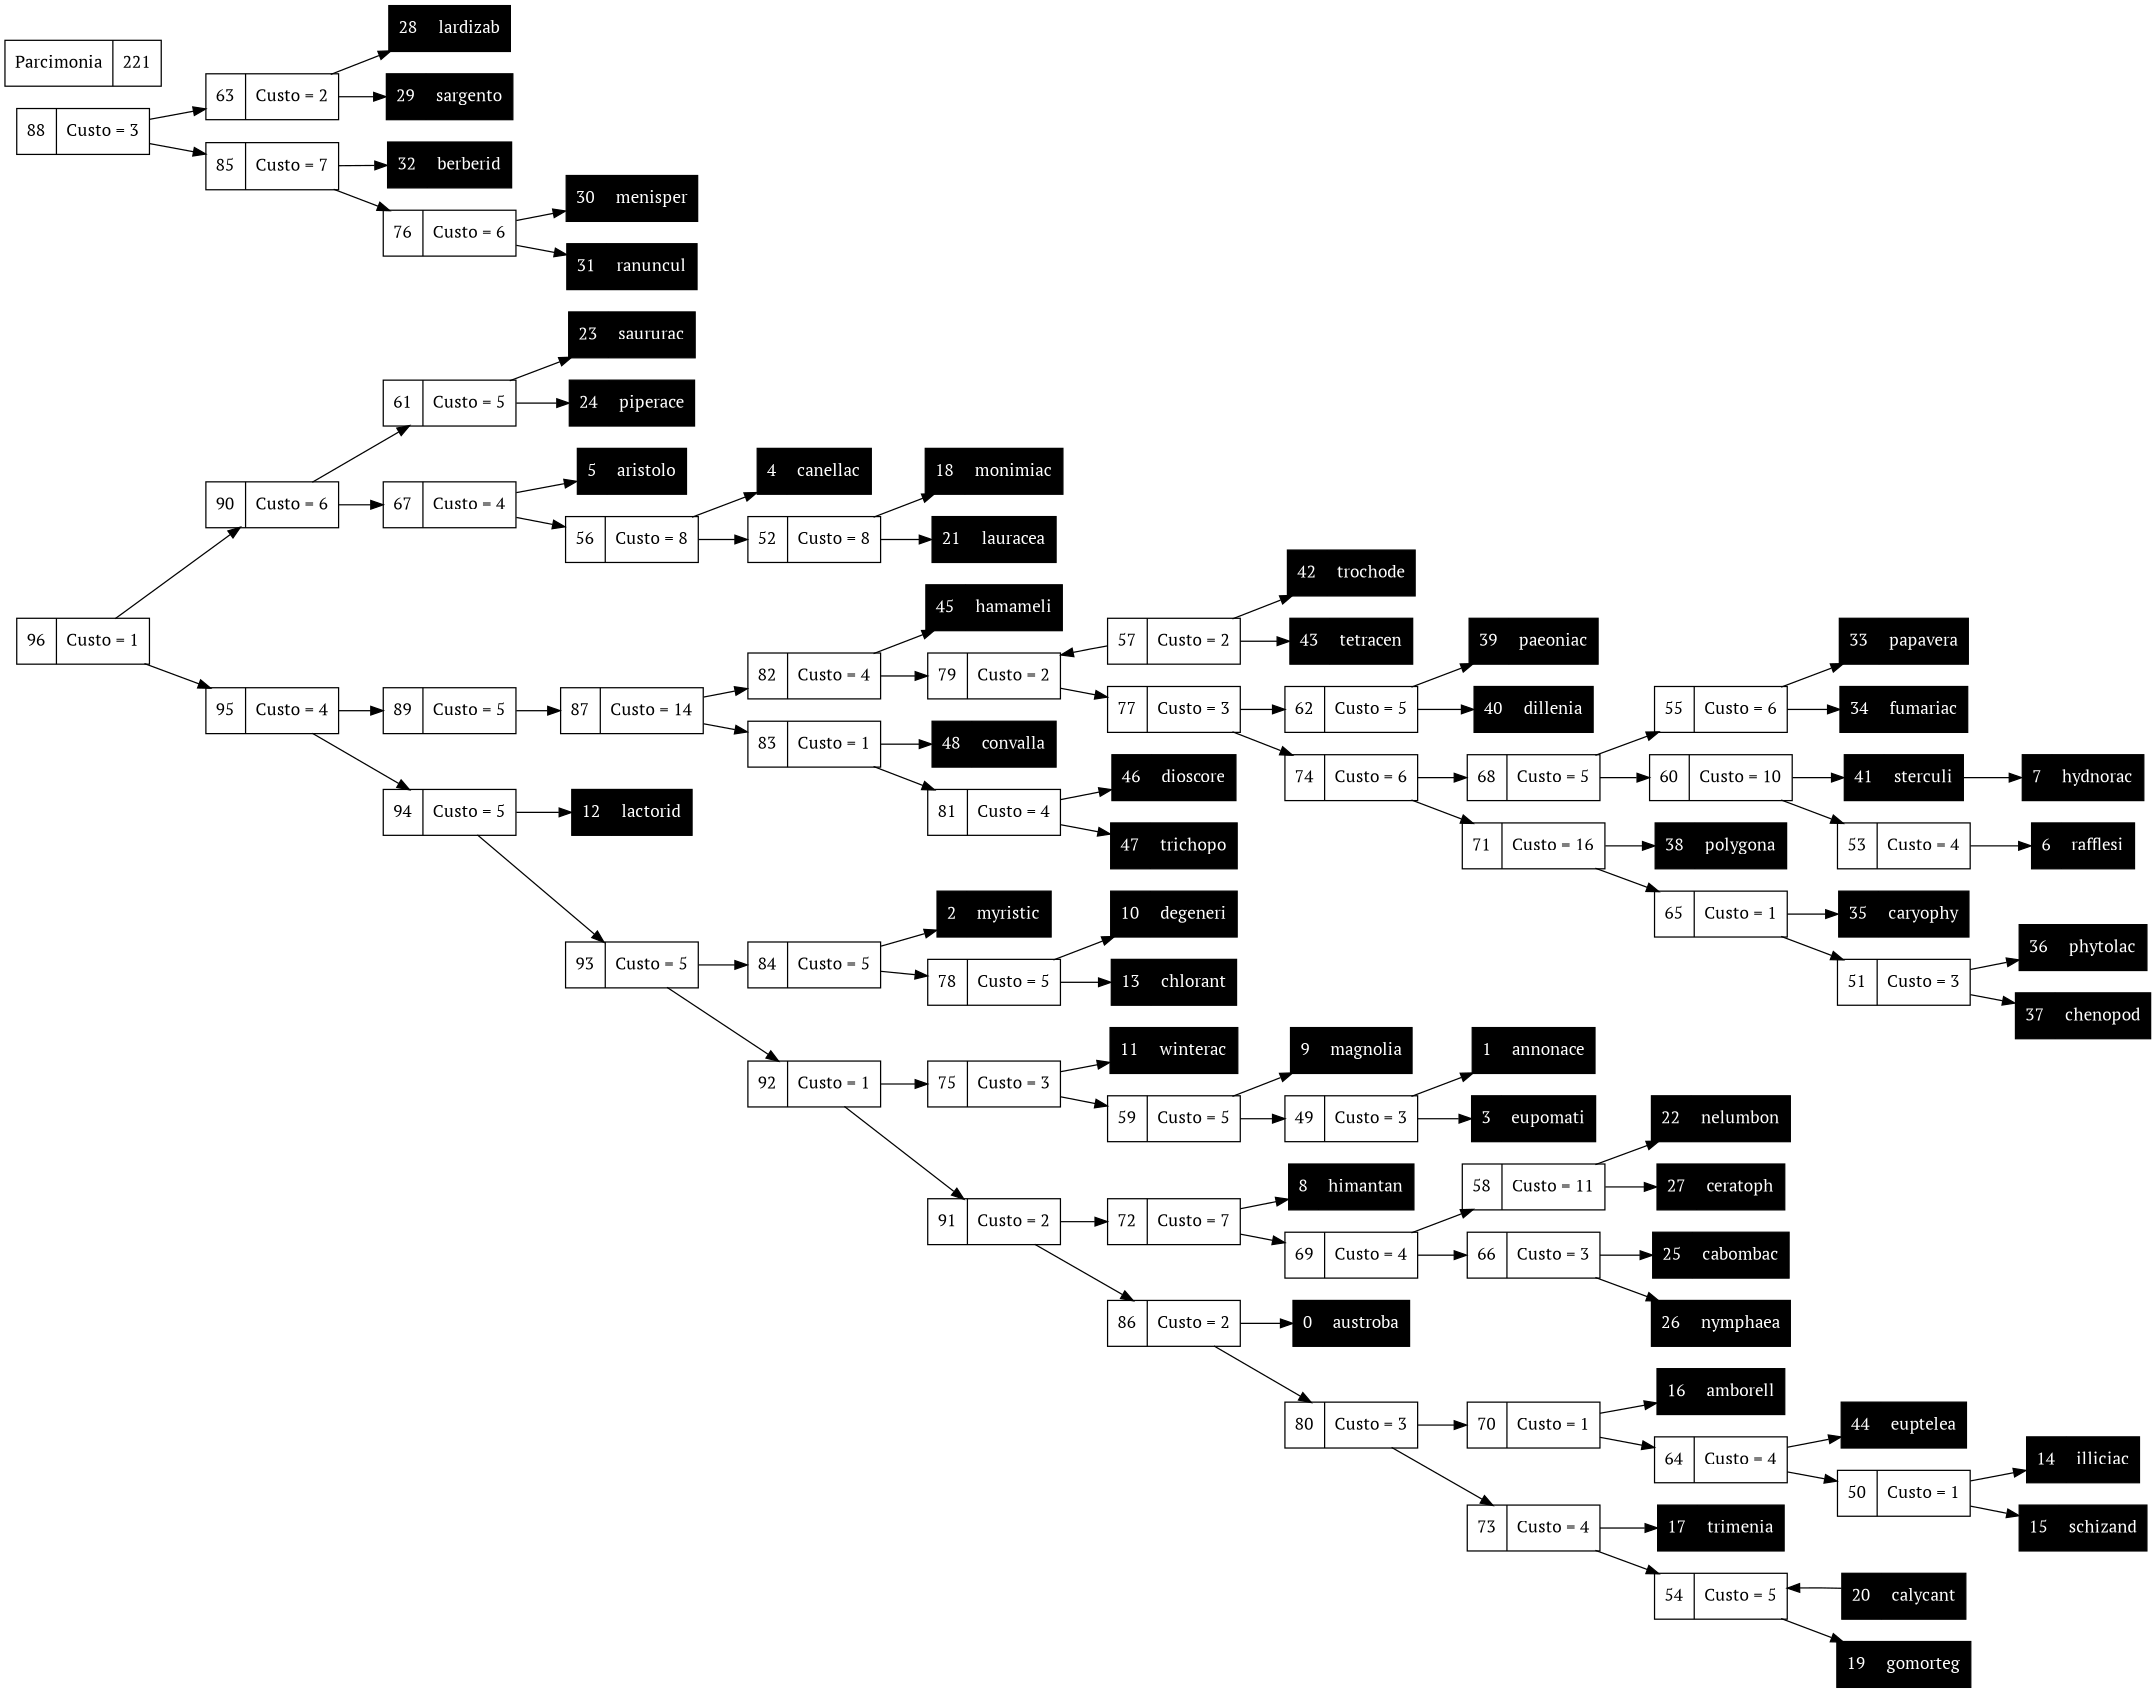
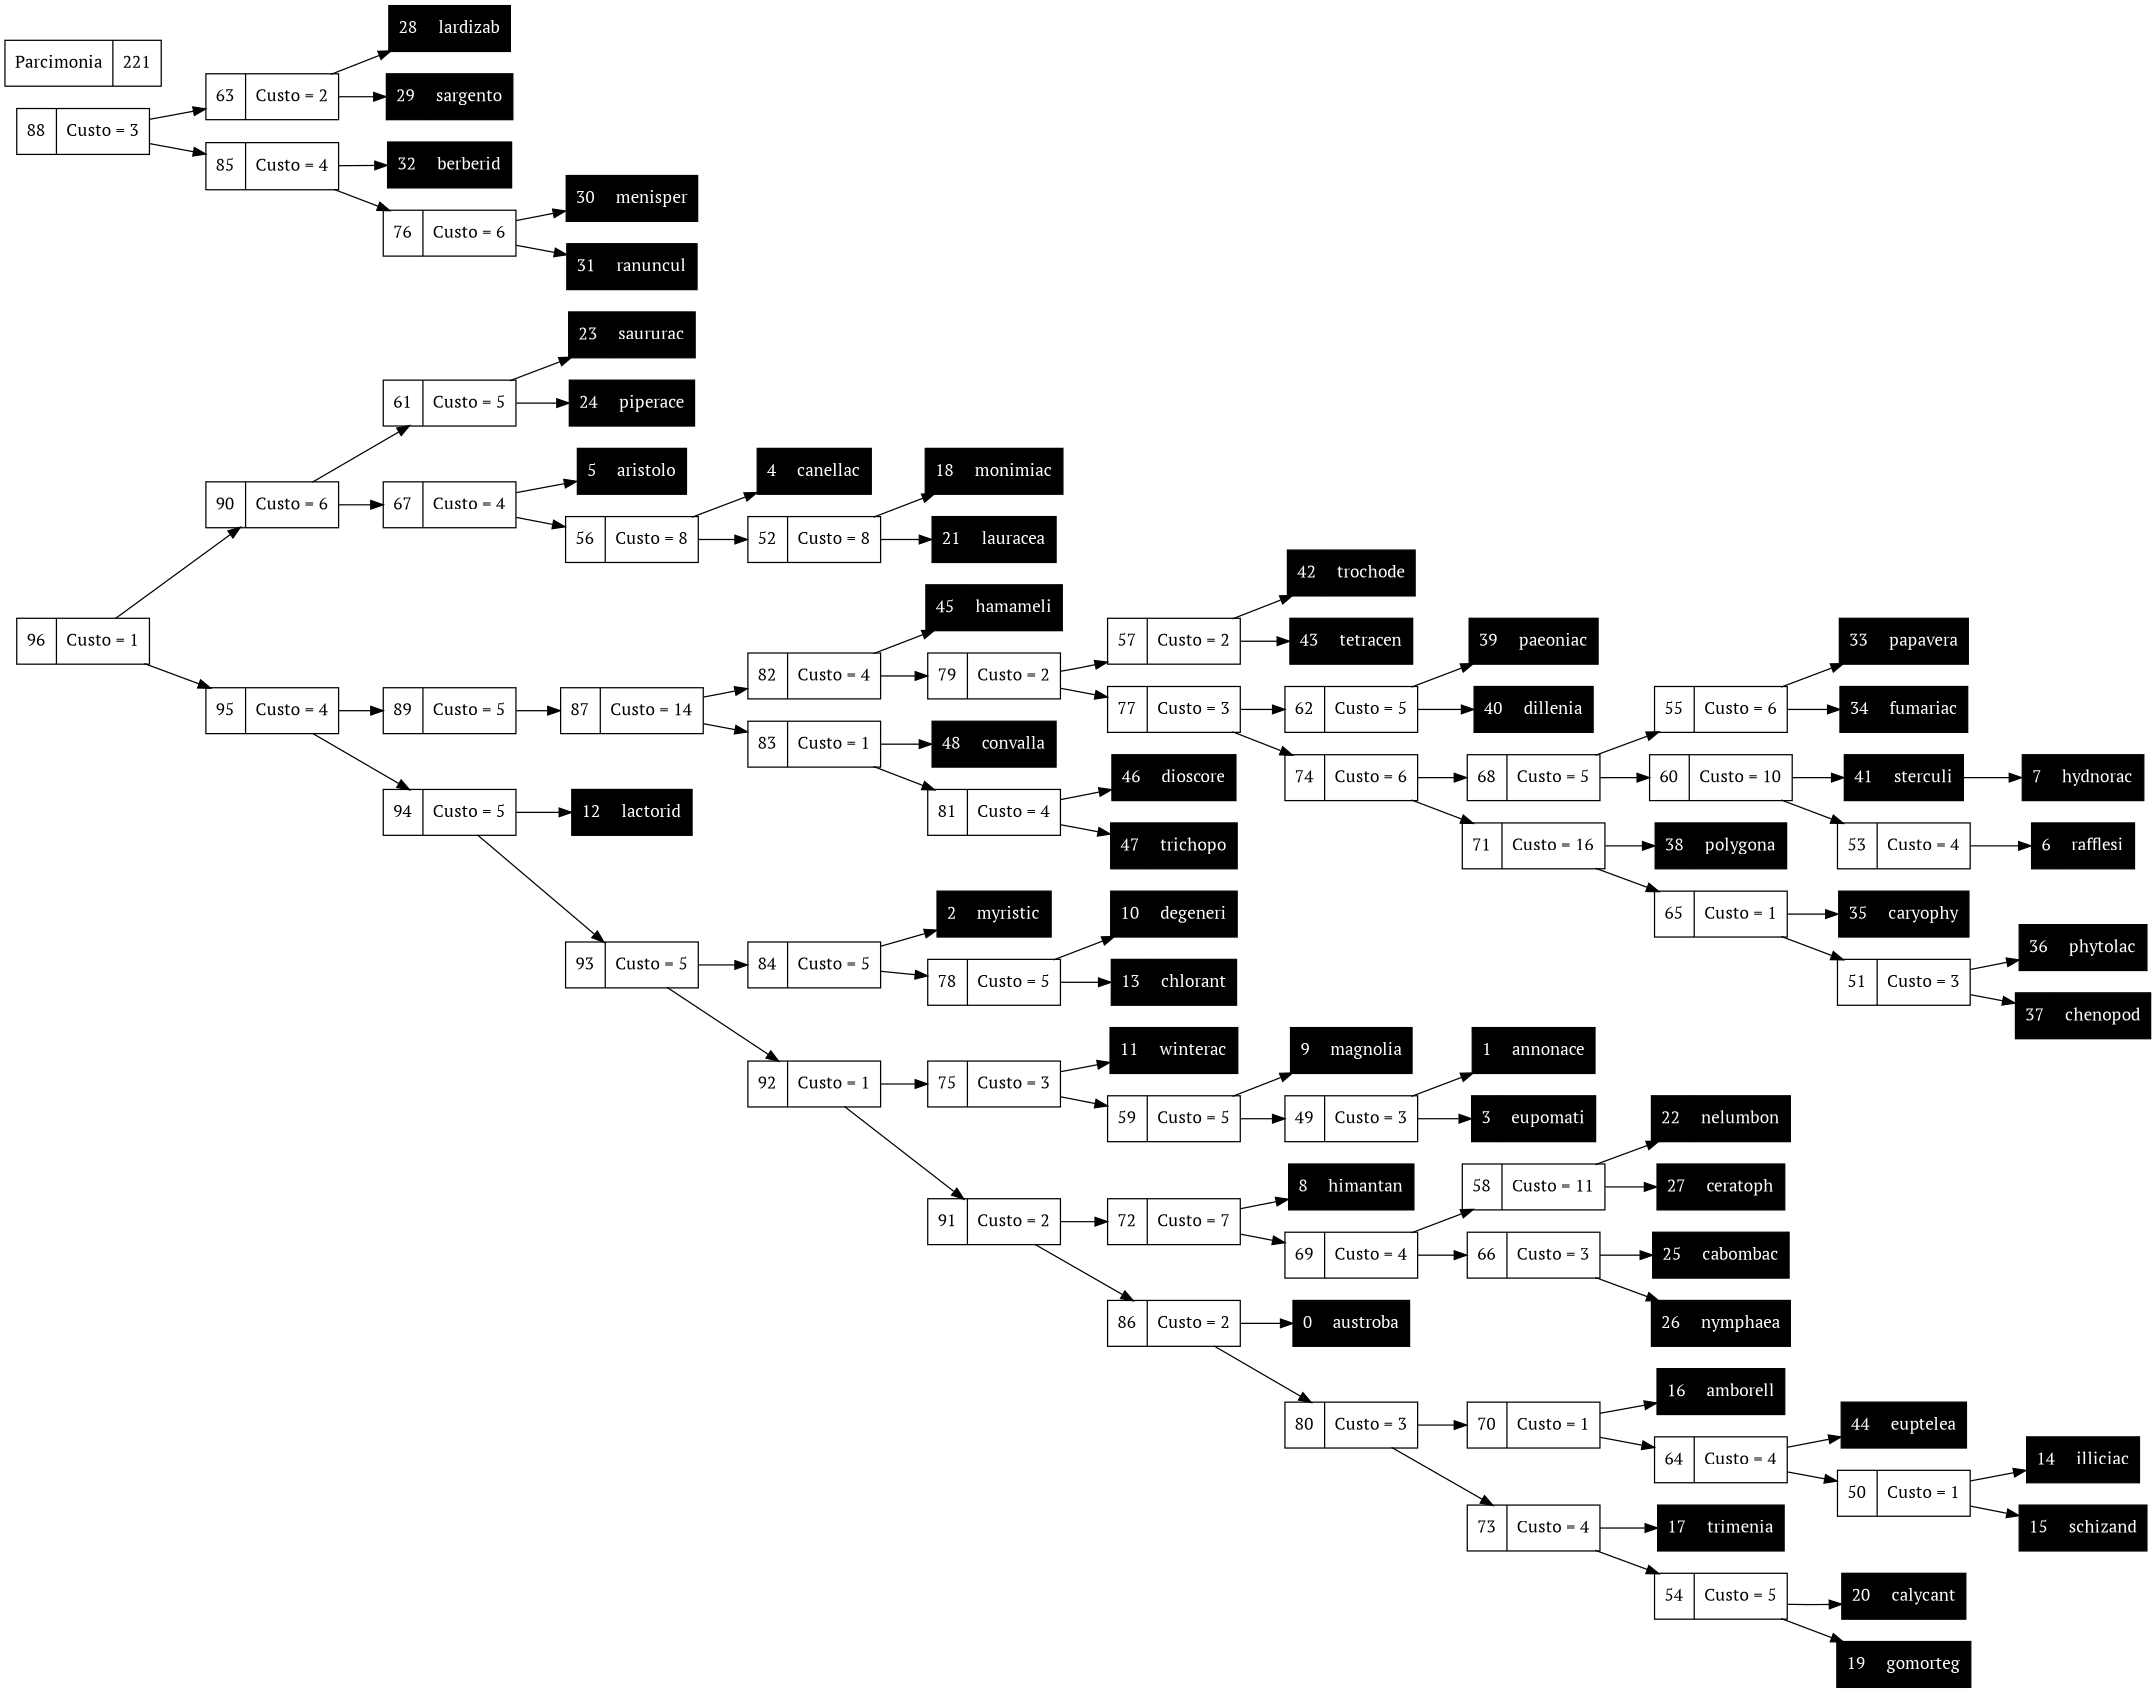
node "85": text "Custo = 7" -> "Custo = 4"
edge "57" -> "79": reversed
edge "20" -> "54": reversed
